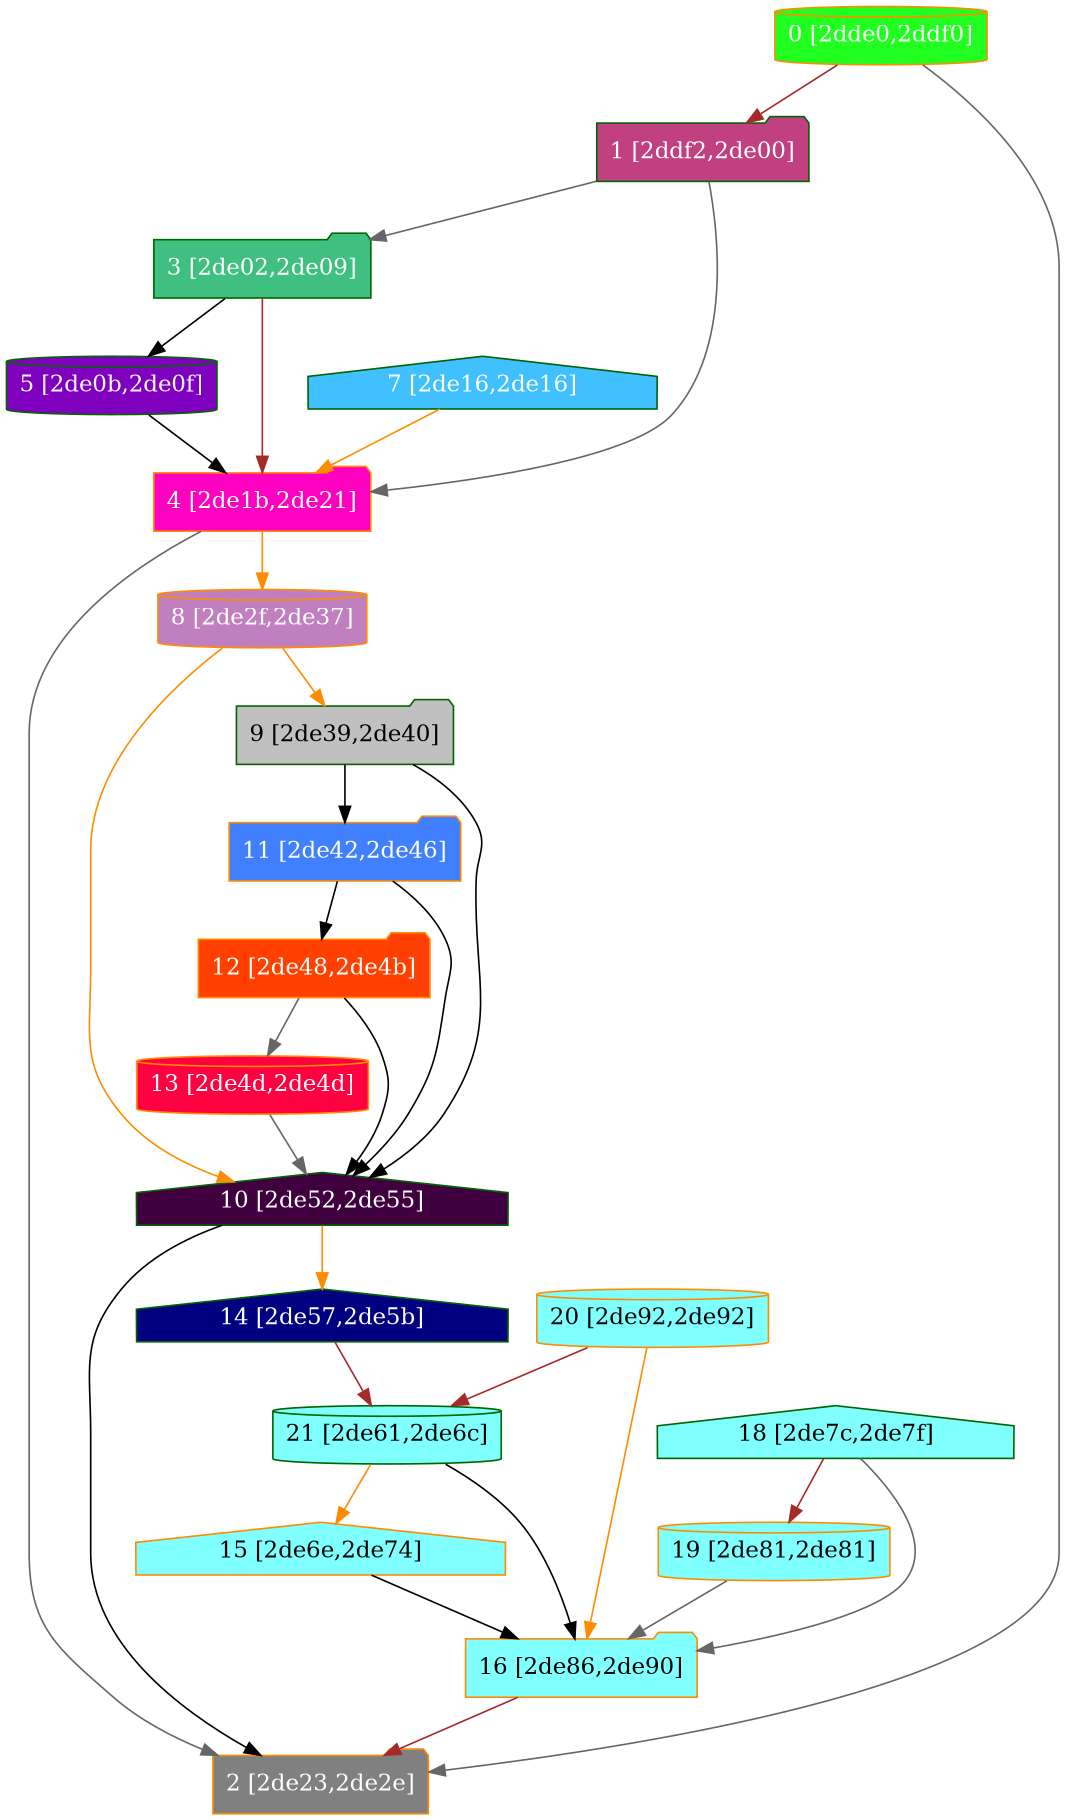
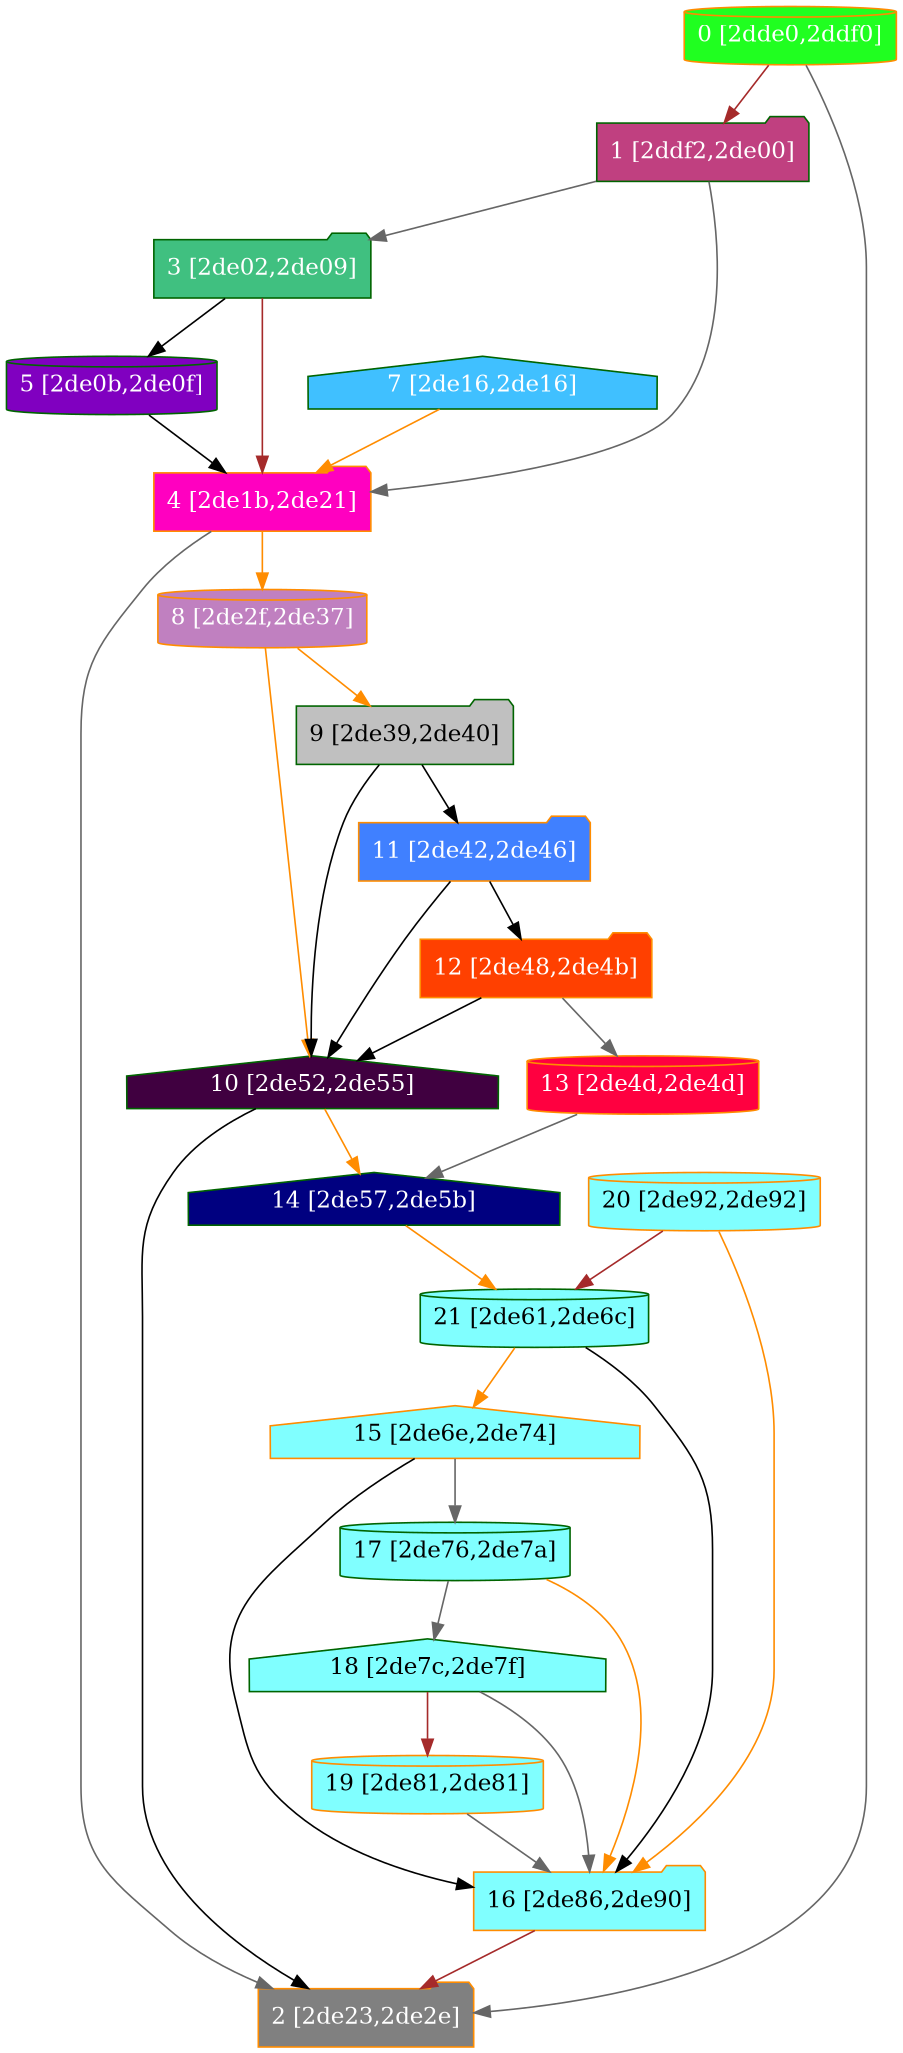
edge "13 [2de4d,2de4d]" -> "10 [2de52,2de55]": now "13 [2de4d,2de4d]" -> "14 [2de57,2de5b]"
edge "14 [2de57,2de5b]" -> "21 [2de61,2de6c]": color brown -> darkorange
node "17 [2de76,2de7a]": added
